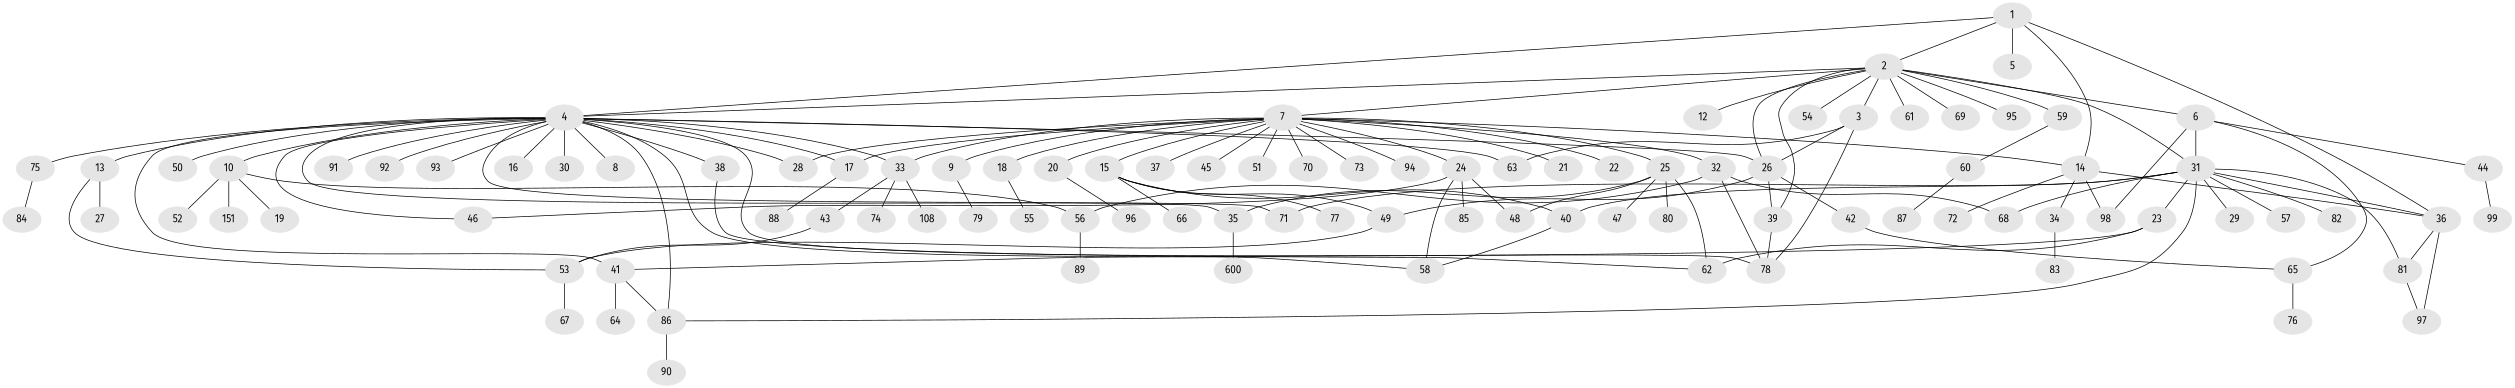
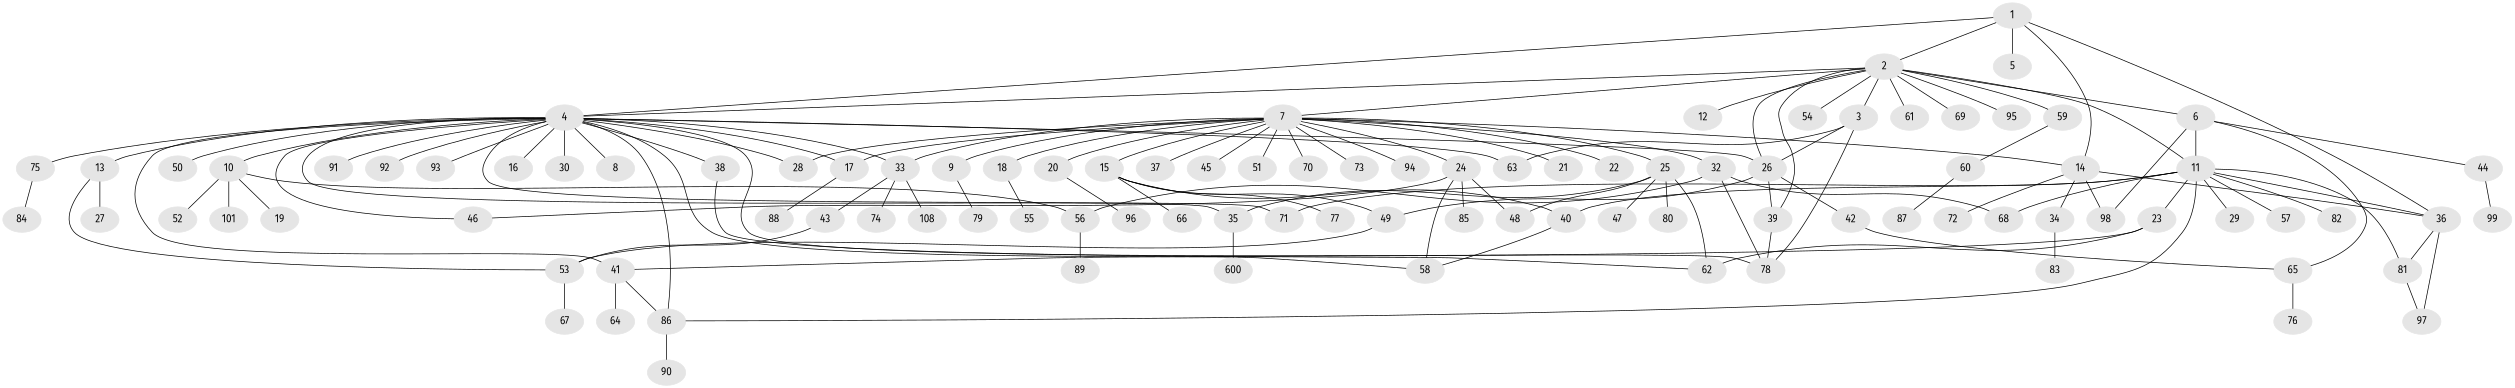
node "31": label "31" -> "11"
node "151": label "151" -> "101"
